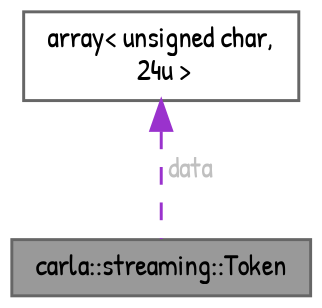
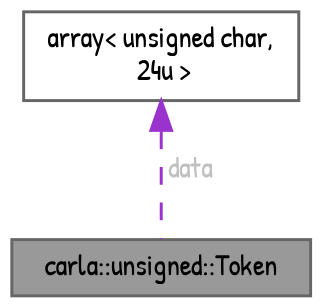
node "carla::streaming::Token": label "carla::streaming::Token" -> "carla::unsigned::Token"
